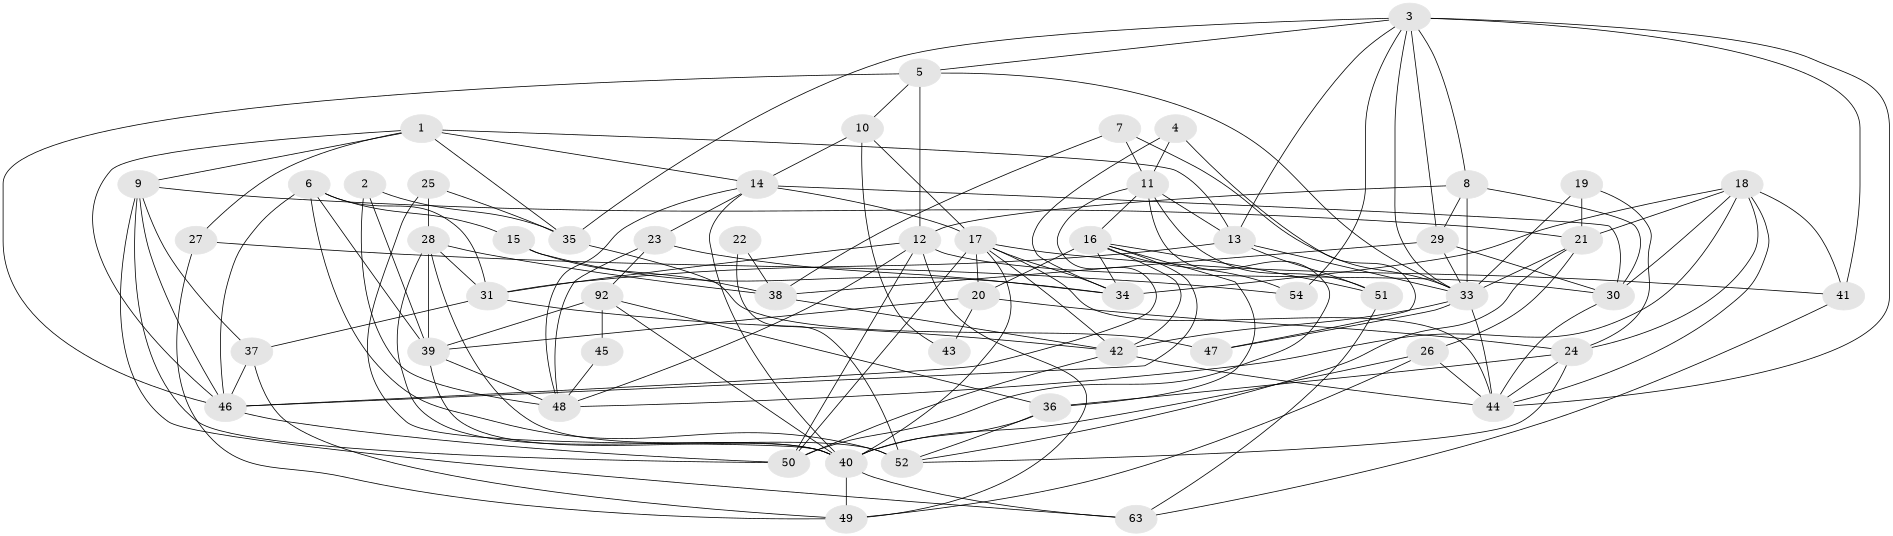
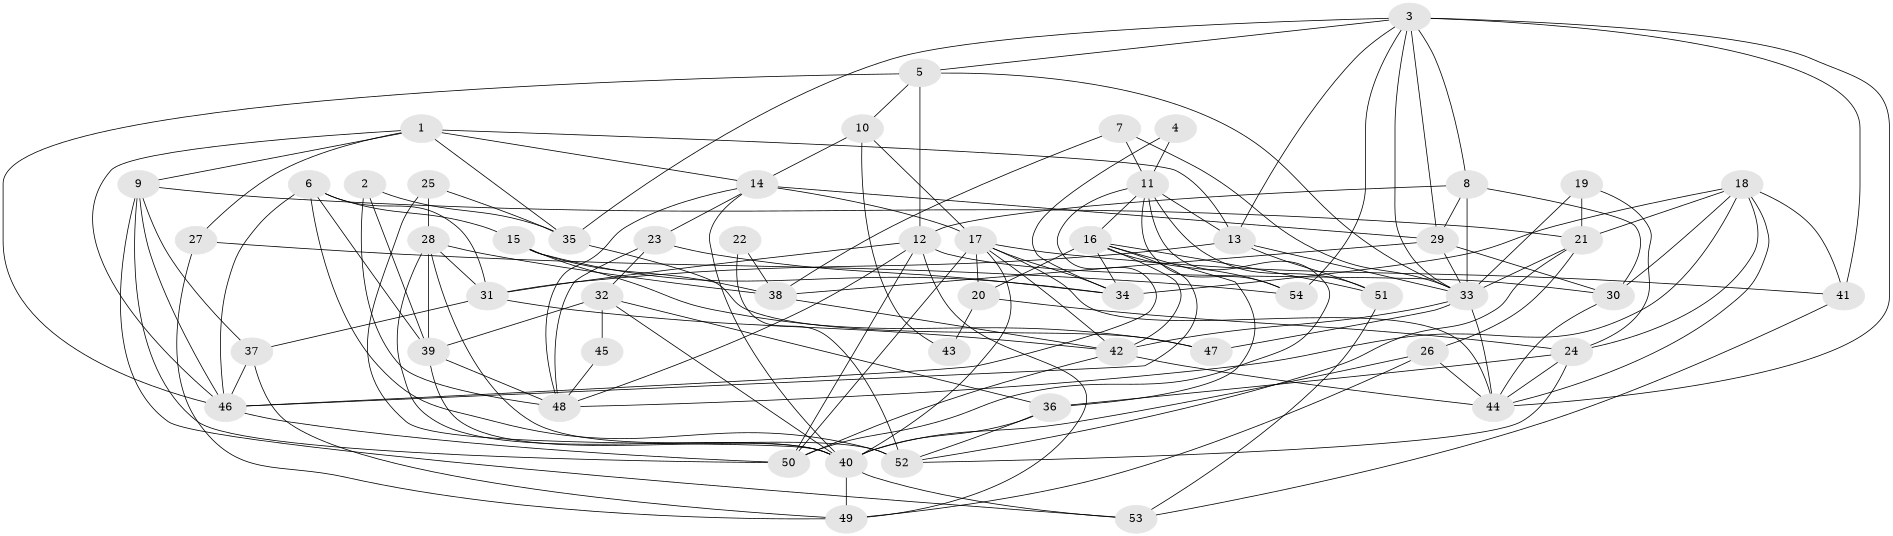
edge "14" -- "30": now "14" -- "29"
edge "11" -- "54": added
edge "4" -- "47": now "15" -- "47"
node "92": label "92" -> "32"
edge "20" -- "39": removed
node "63": label "63" -> "53"
